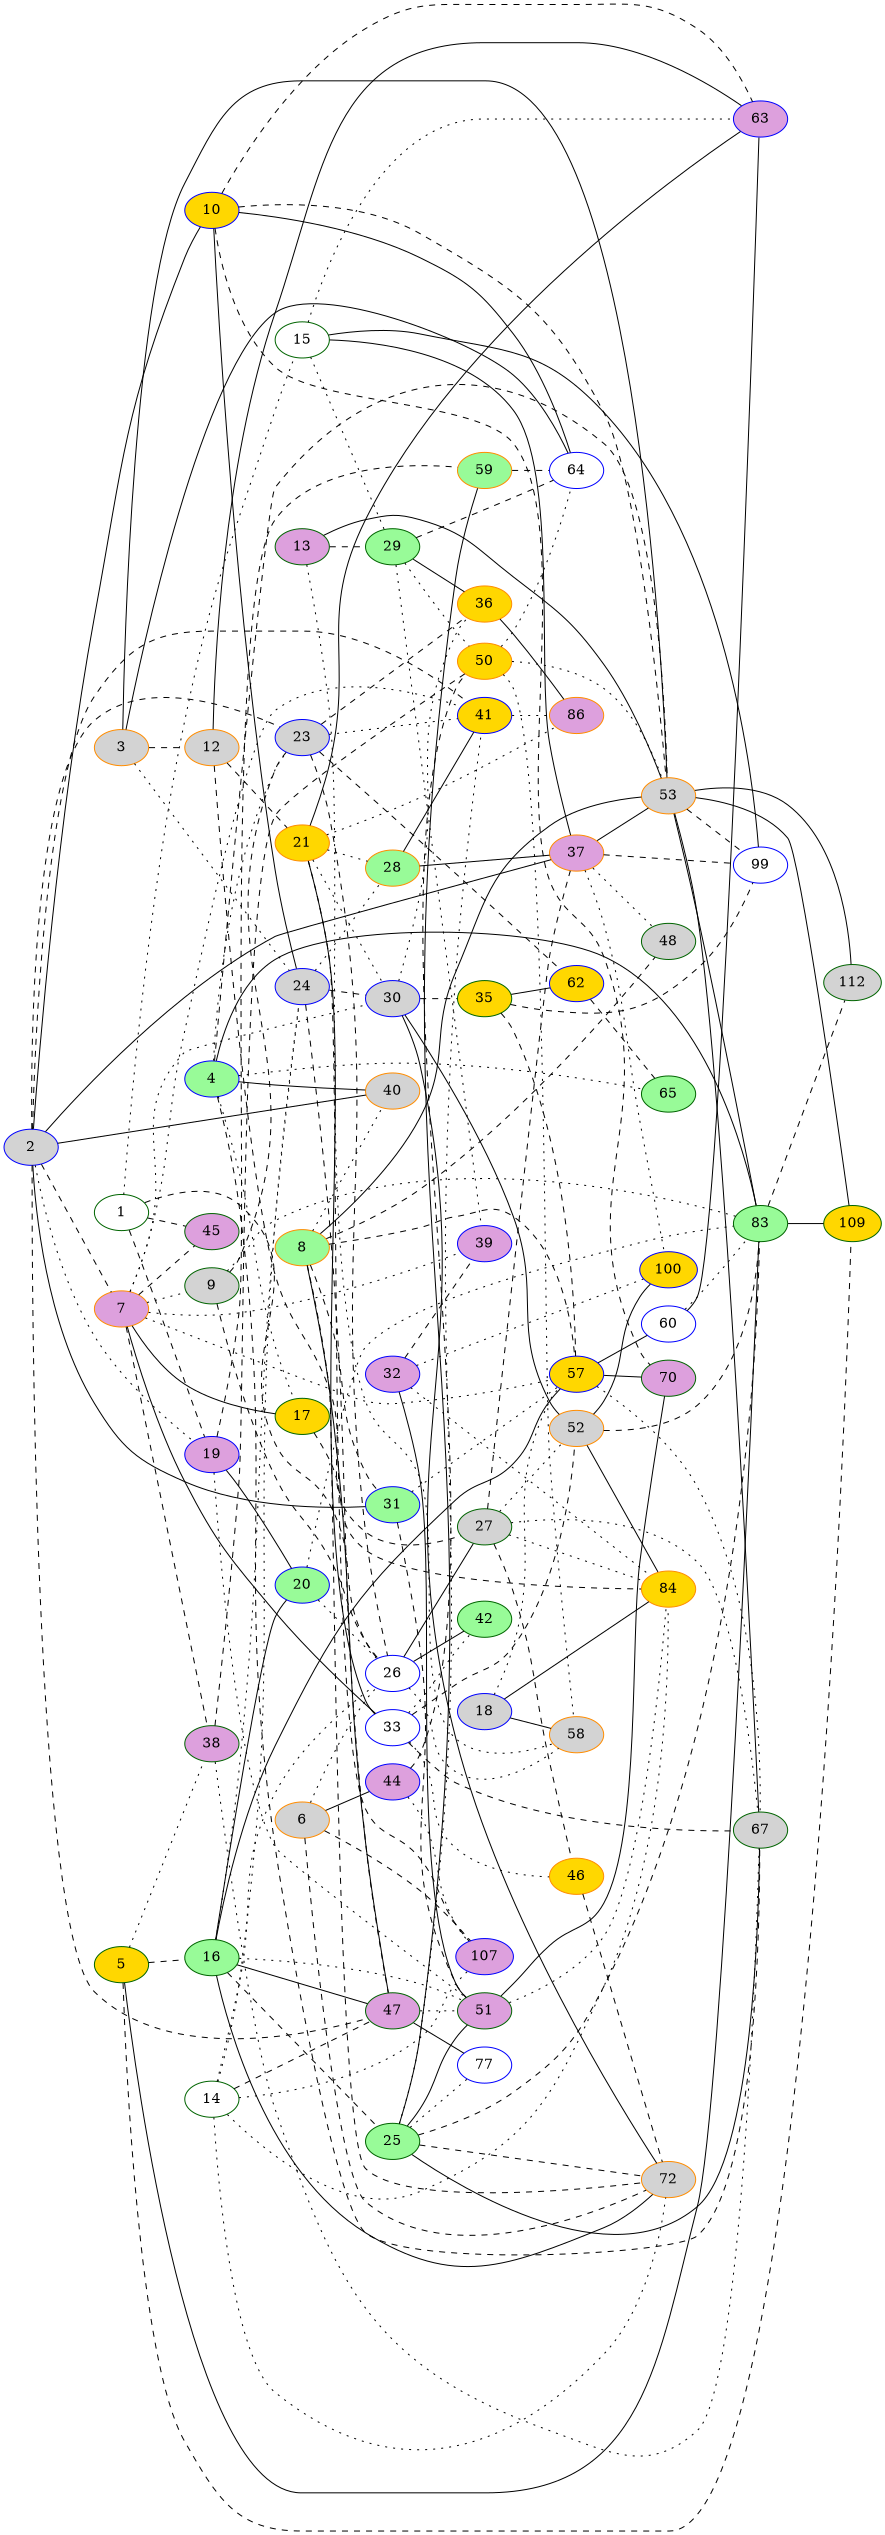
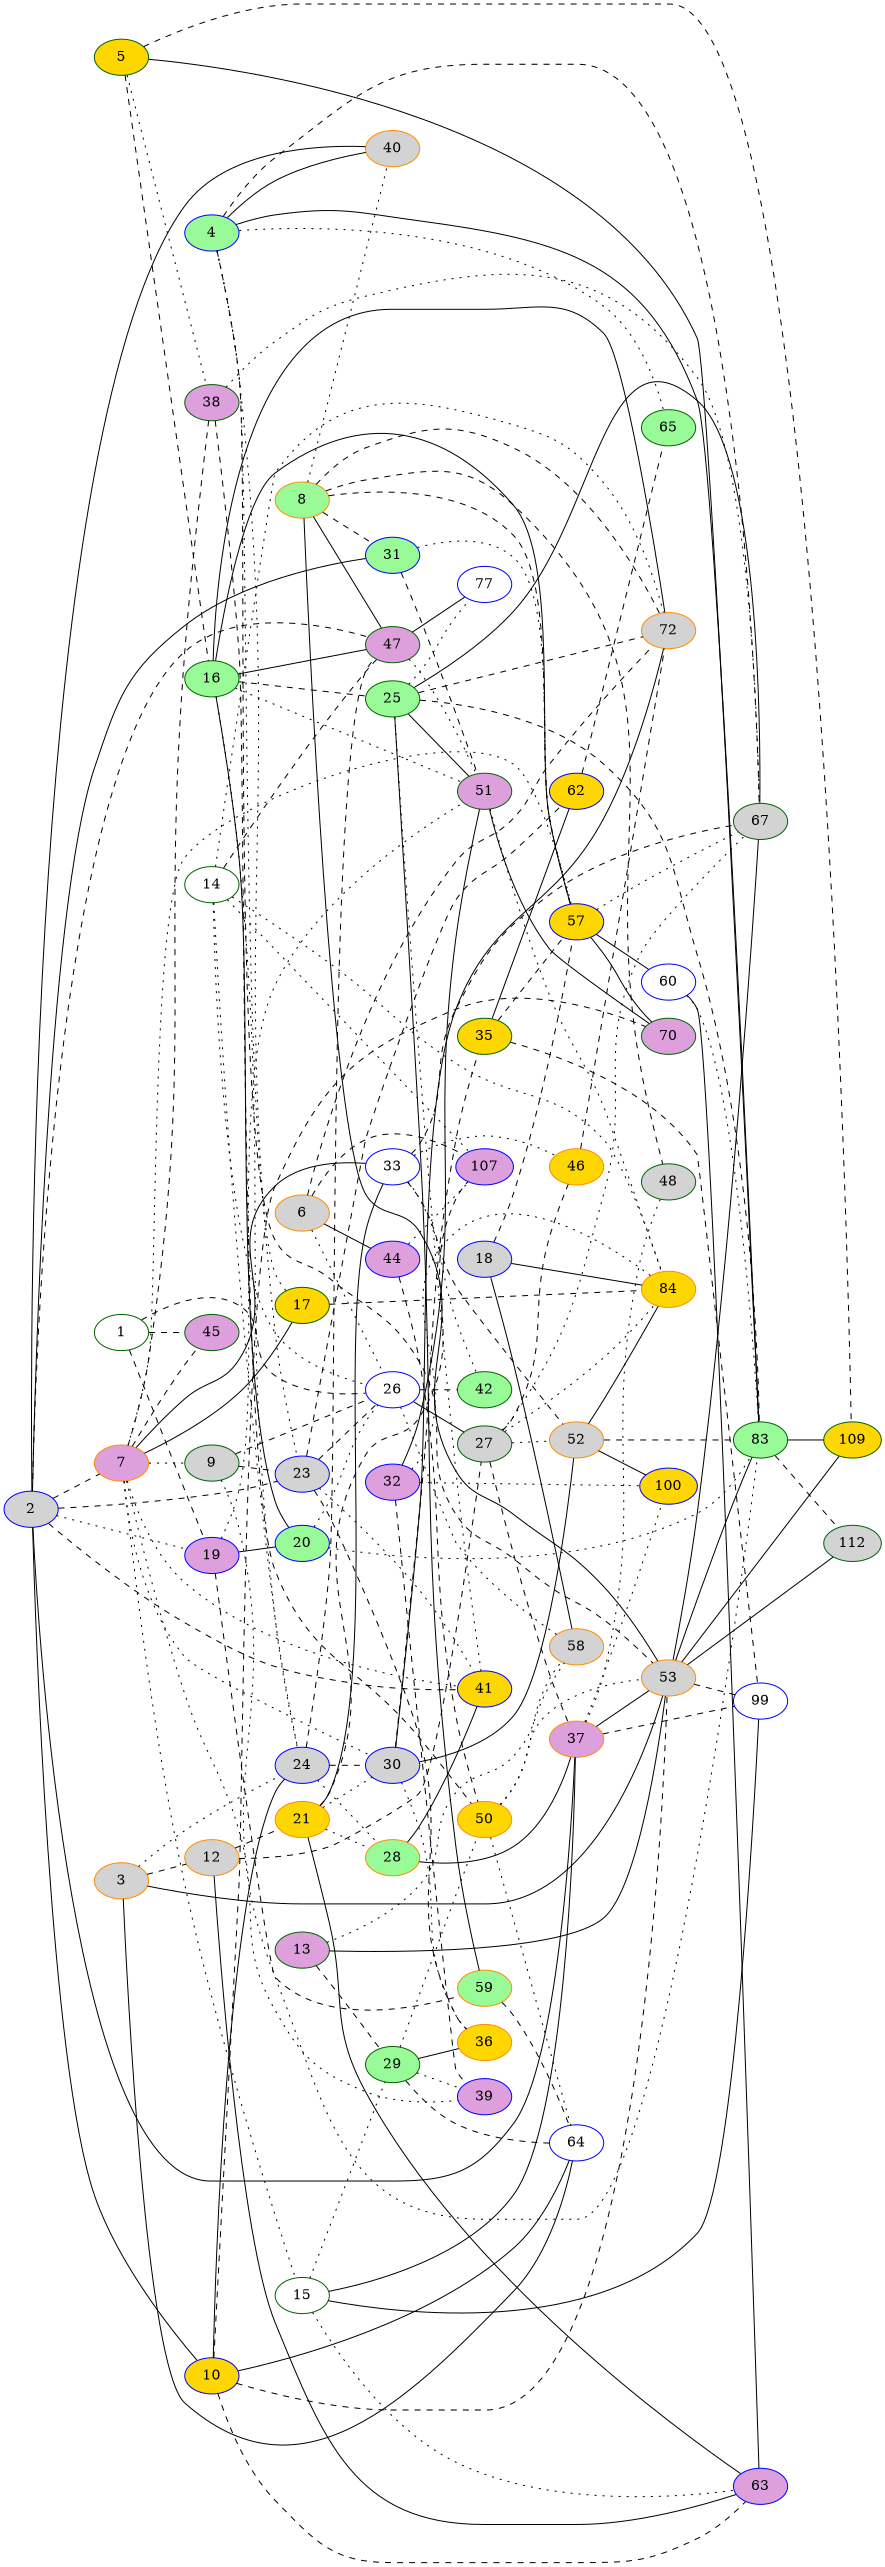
node "86": removed
edge "15" -- "1": now "15" -- "7"
edge "57" -- "18": style dotted -> dashed
edge "42" -- "26": style solid -> dashed
